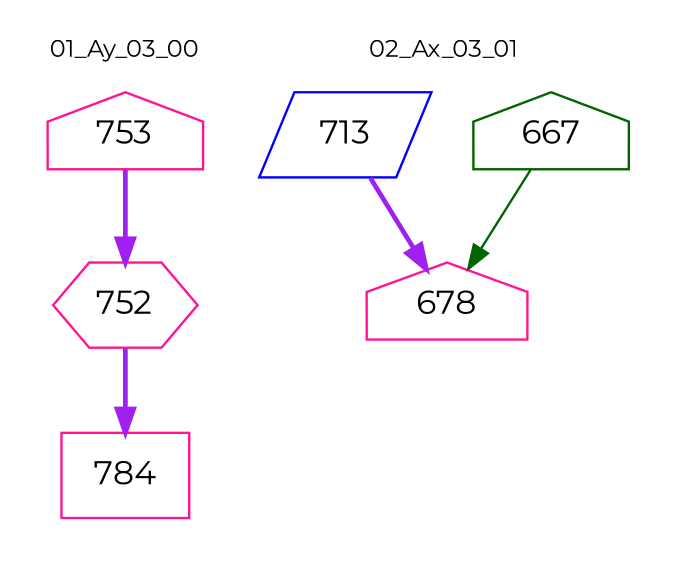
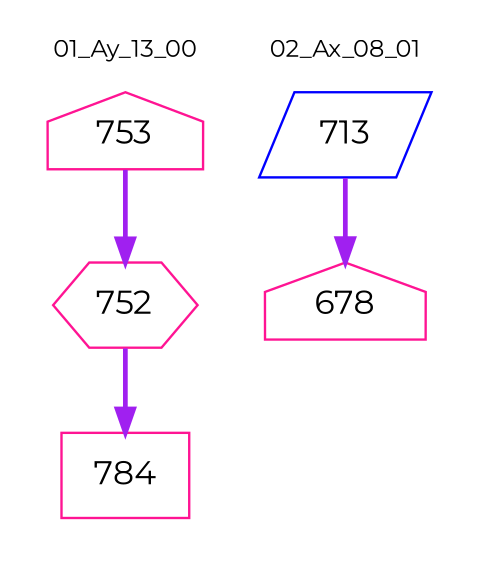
cluster "01_Ay_03_00": label "01_Ay_03_00" -> "01_Ay_13_00"
cluster "02_Ax_03_01": label "02_Ax_03_01" -> "02_Ax_08_01"
node "667": removed
